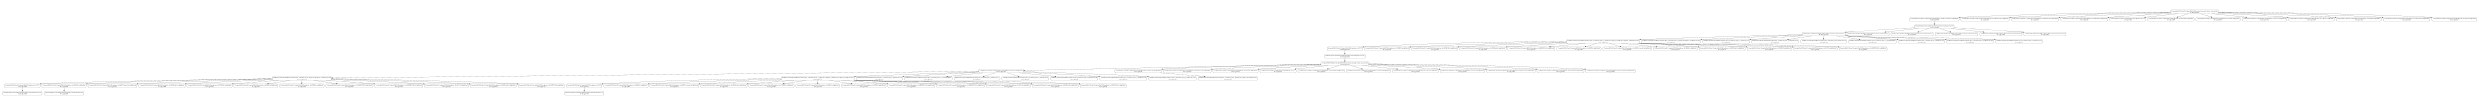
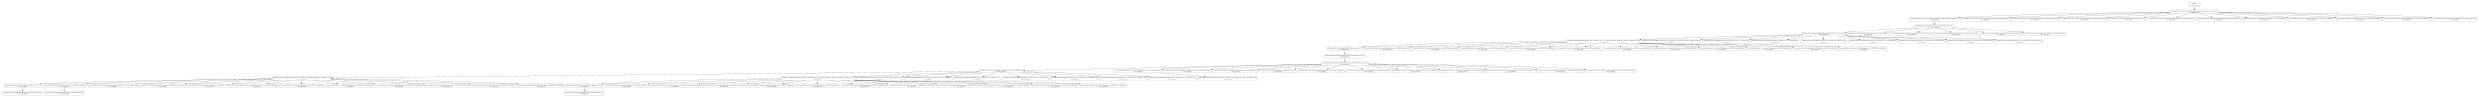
node "ROOT N=300, Q=0.894": added
